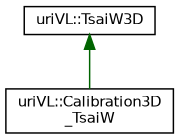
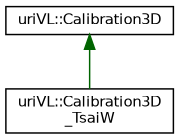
node "uriVL::TsaiW3D": label "uriVL::TsaiW3D" -> "uriVL::Calibration3D"
